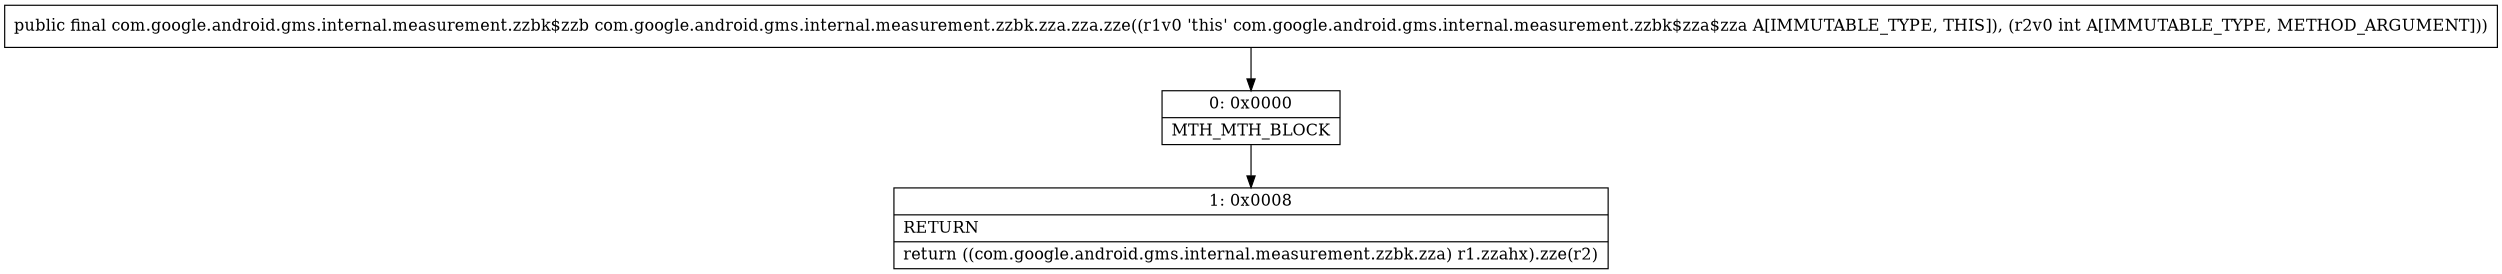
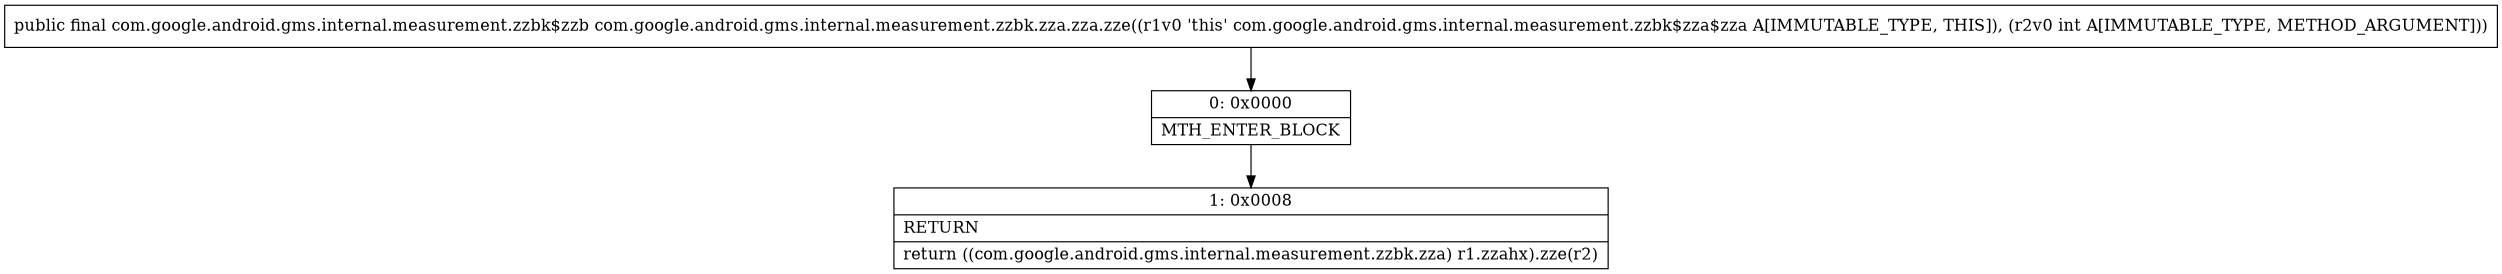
node "0: 0x0000": text "MTH_MTH_BLOCK" -> "MTH_ENTER_BLOCK"
